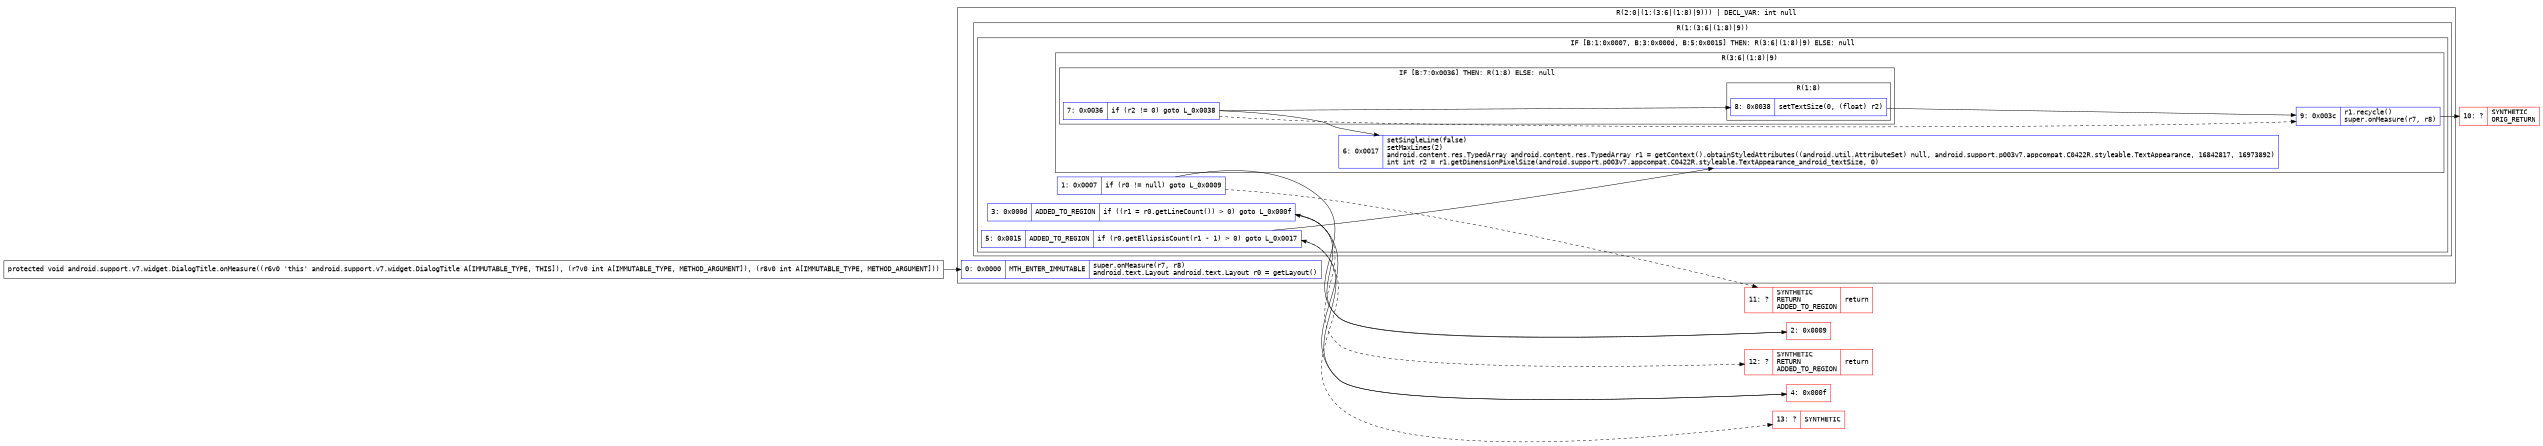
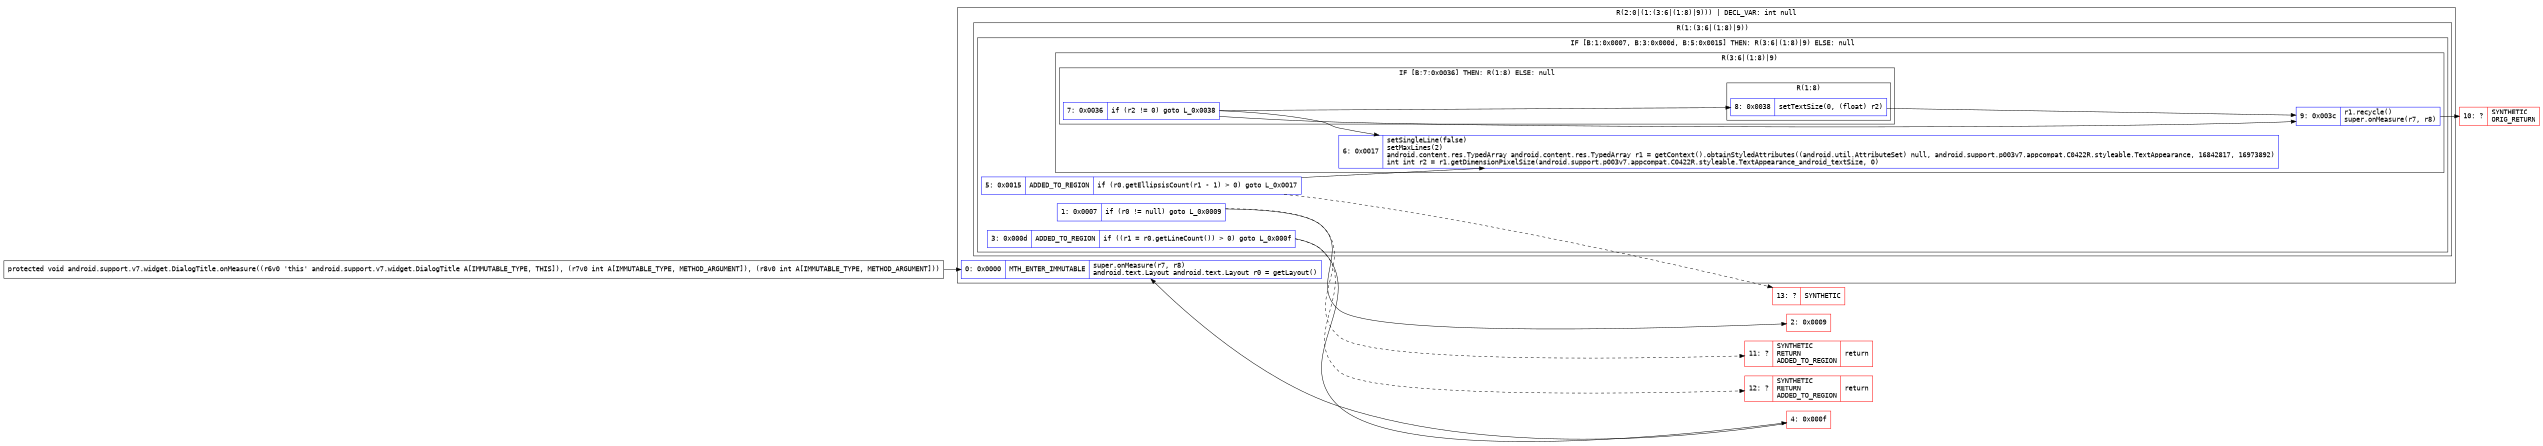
edge "7: 0x0036" -> "9: 0x003c": style dashed -> solid
edge "2: 0x0009" -> "3: 0x000d": removed
edge "4: 0x000f" -> "5: 0x0015": now "4: 0x000f" -> "0: 0x0000"
